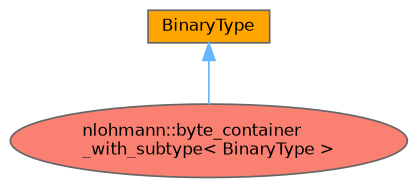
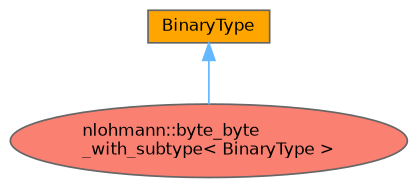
node "nlohmann::byte_container _with_subtype< BinaryType >": label "nlohmann::byte_container _with_subtype< BinaryType >" -> "nlohmann::byte_byte _with_subtype< BinaryType >"
